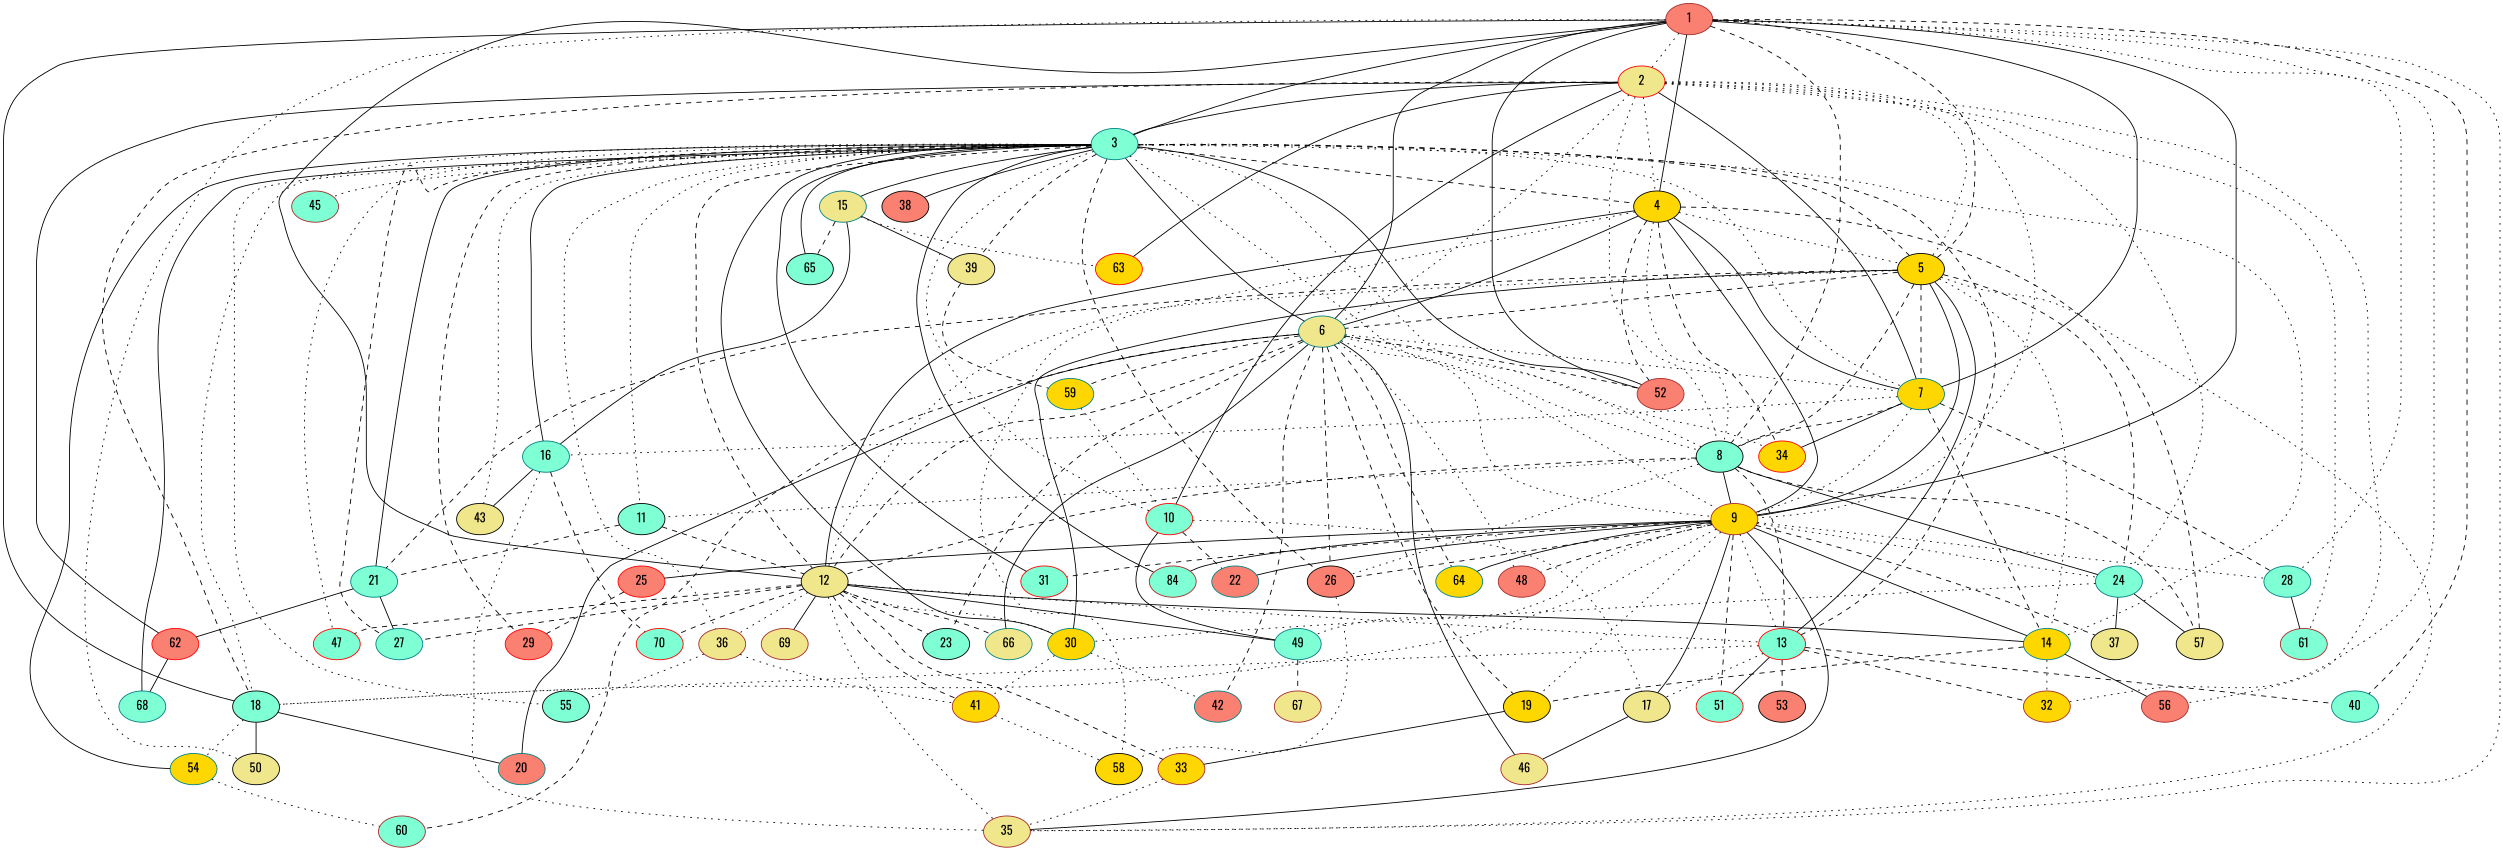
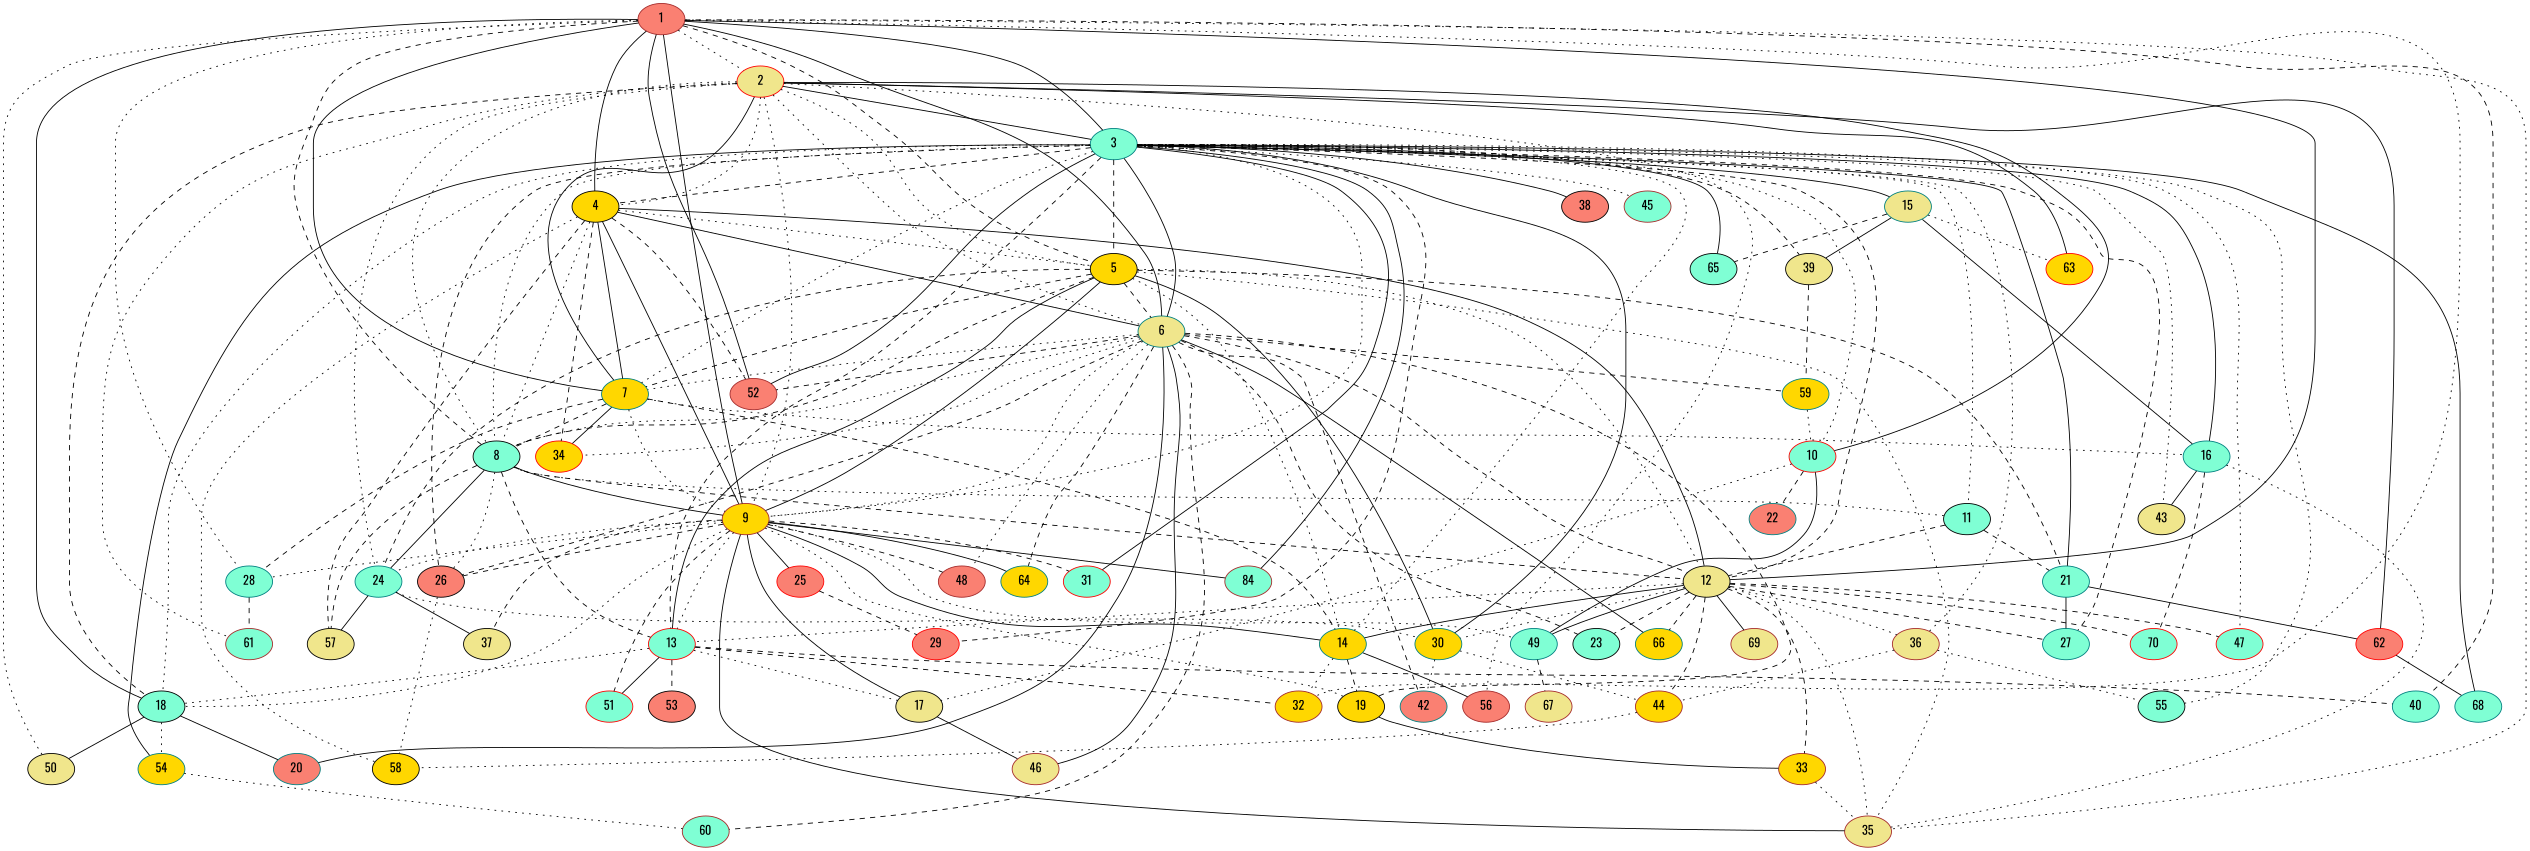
edge "9" -- "22": removed
edge "28" -- "61": style solid -> dashed
node "66": fillcolor khaki -> gold
node "41": label "41" -> "44"
